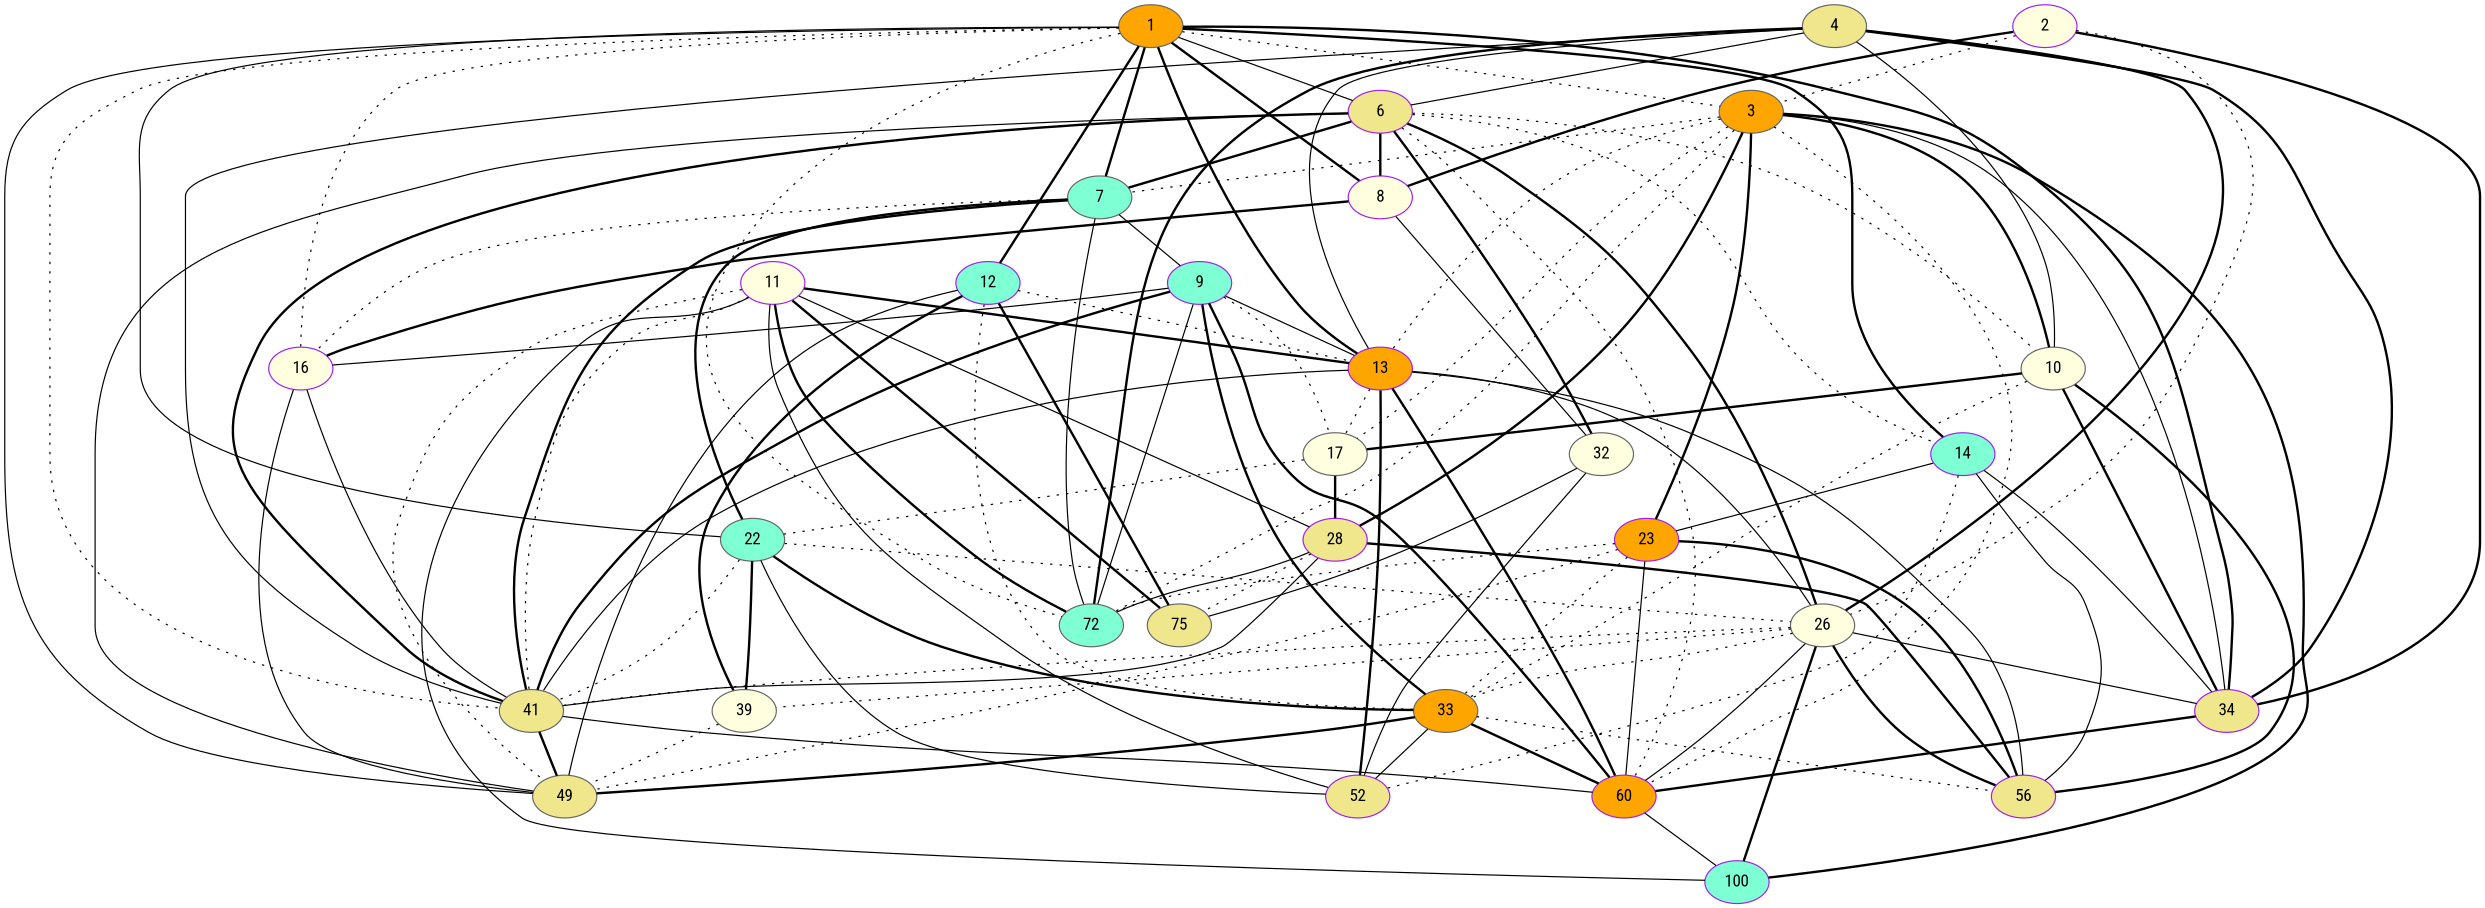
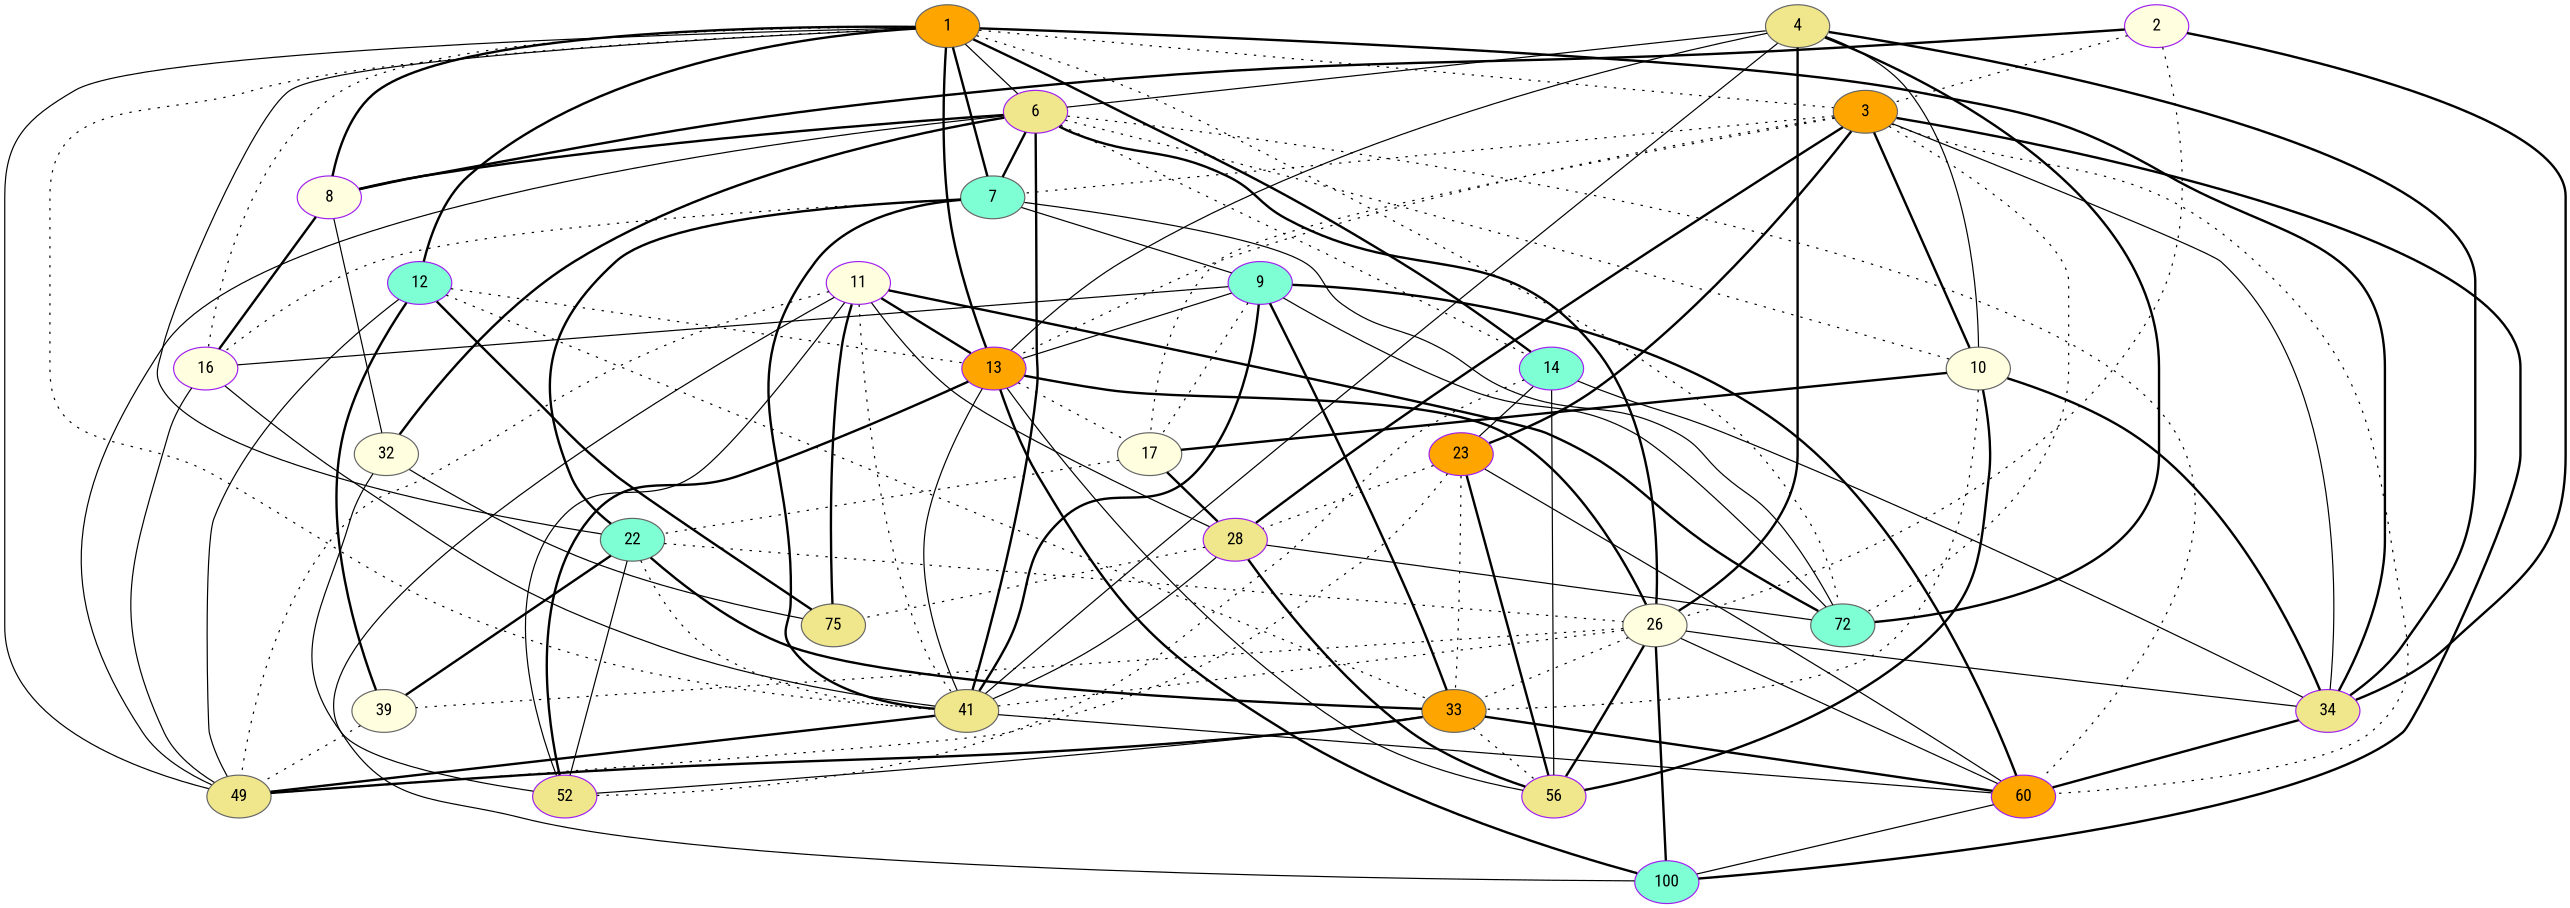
edge "13" -- "26": style solid -> bold
edge "23" -- "72": now "23" -- "28"
edge "13" -- "60": now "13" -- "100"
